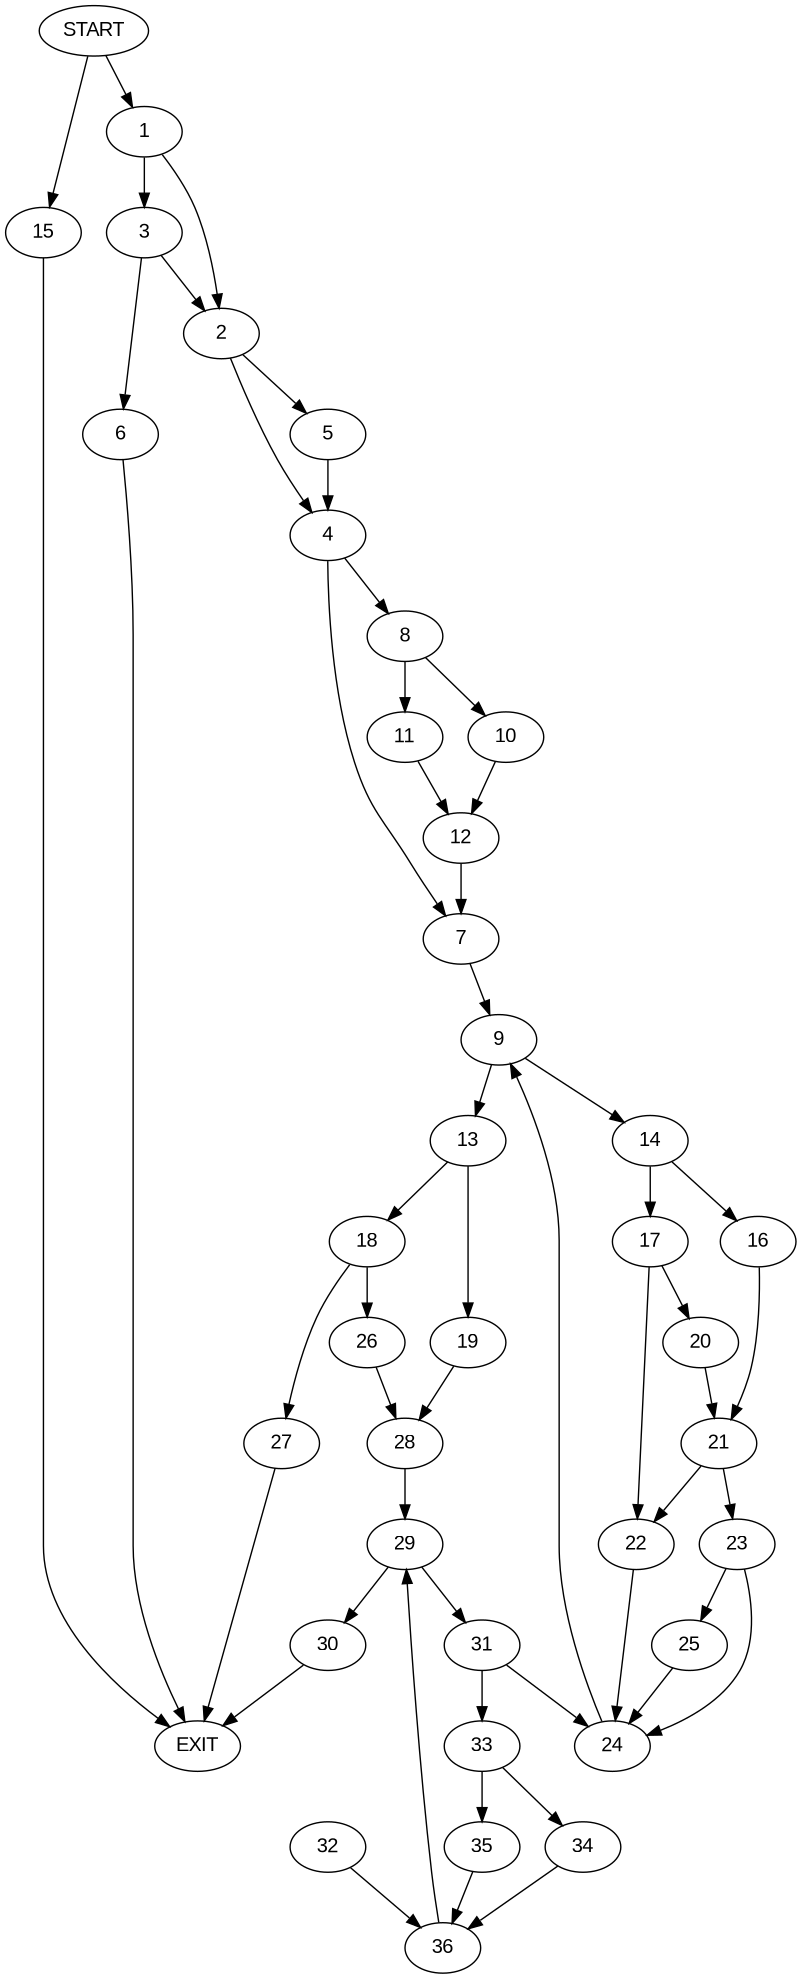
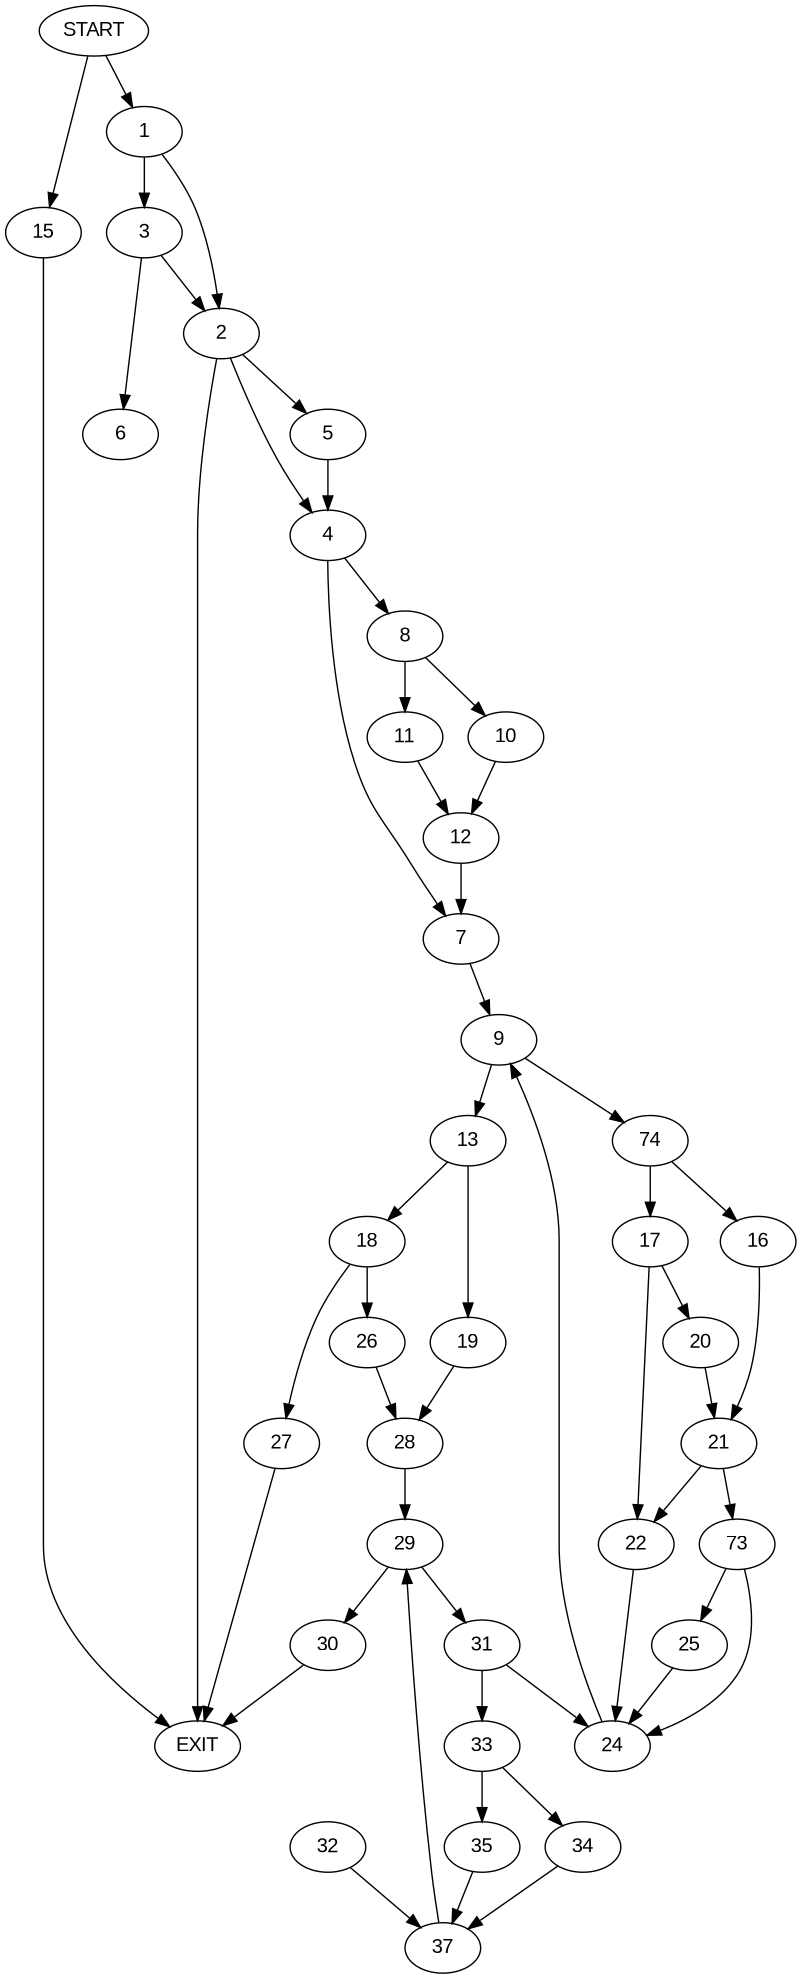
edge "6" -> "EXIT": now "2" -> "EXIT"
node "14": label "14" -> "74"
node "23": label "23" -> "73"
node "36": label "36" -> "37"
